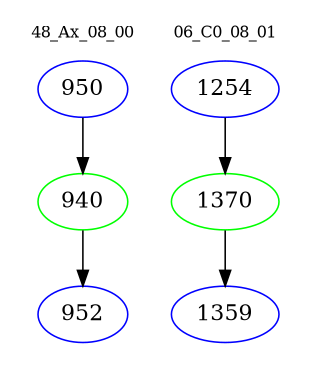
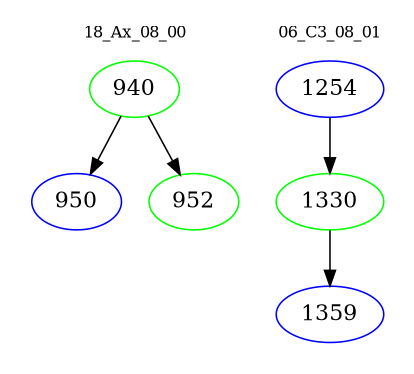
cluster "48_Ax_08_00": label "48_Ax_08_00" -> "18_Ax_08_00"
cluster "06_C0_08_01": label "06_C0_08_01" -> "06_C3_08_01"
edge "950" -> "940": reversed
node "1370": label "1370" -> "1330"
node "952": color blue -> green
